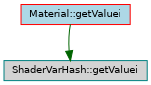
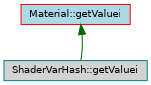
edge "Material::getValuei" -> "ShaderVarHash::getValuei": reversed
